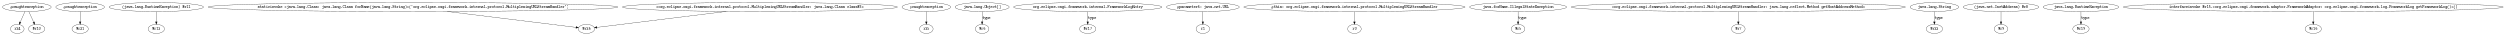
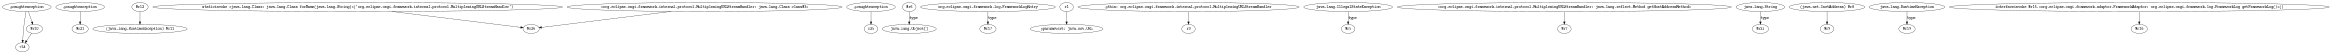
node "org.eclipse.osgi.framework.internal.FrameworkLogEntry": label "org.eclipse.osgi.framework.internal.FrameworkLogEntry" -> "org.eclipse.osgi.framework.log.FrameworkLogEntry"
node "java.forName.IllegalStateException": label "java.forName.IllegalStateException" -> "java.lang.IllegalStateException"
edge "(java.lang.RuntimeException) $r11" -> "$r12": reversed
edge "java.lang.Object[]" -> "$r6": reversed
edge "@parameter6: java.net.URL" -> "r1": reversed
edge "$r10" -> "r24": added
